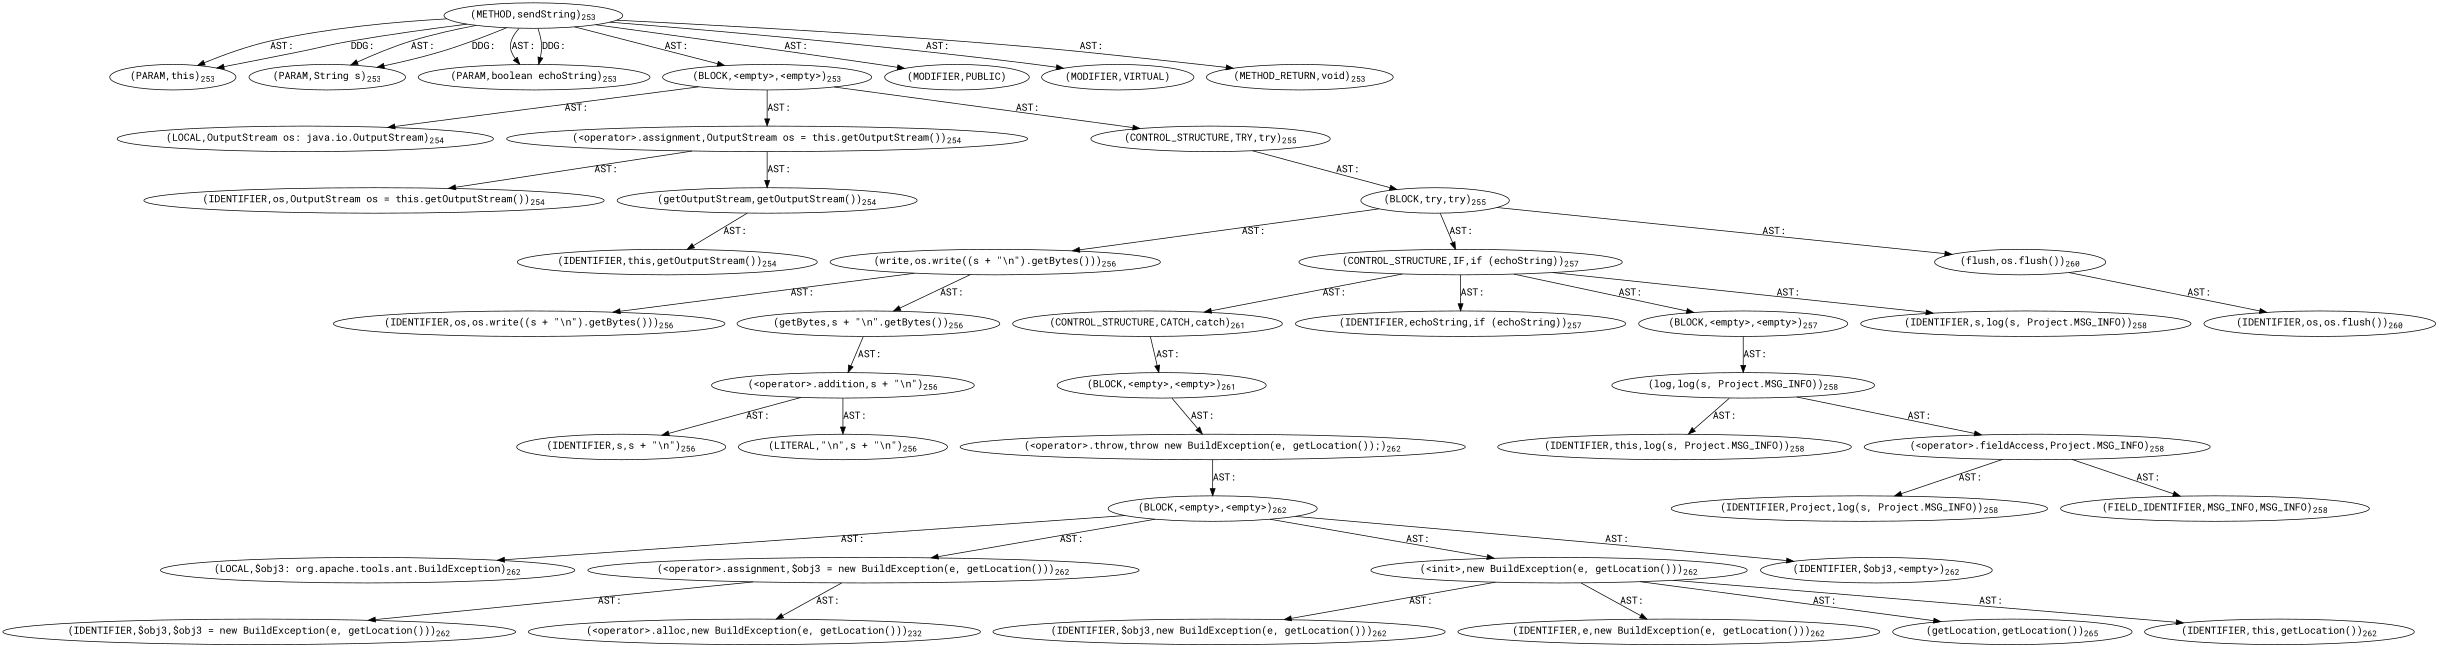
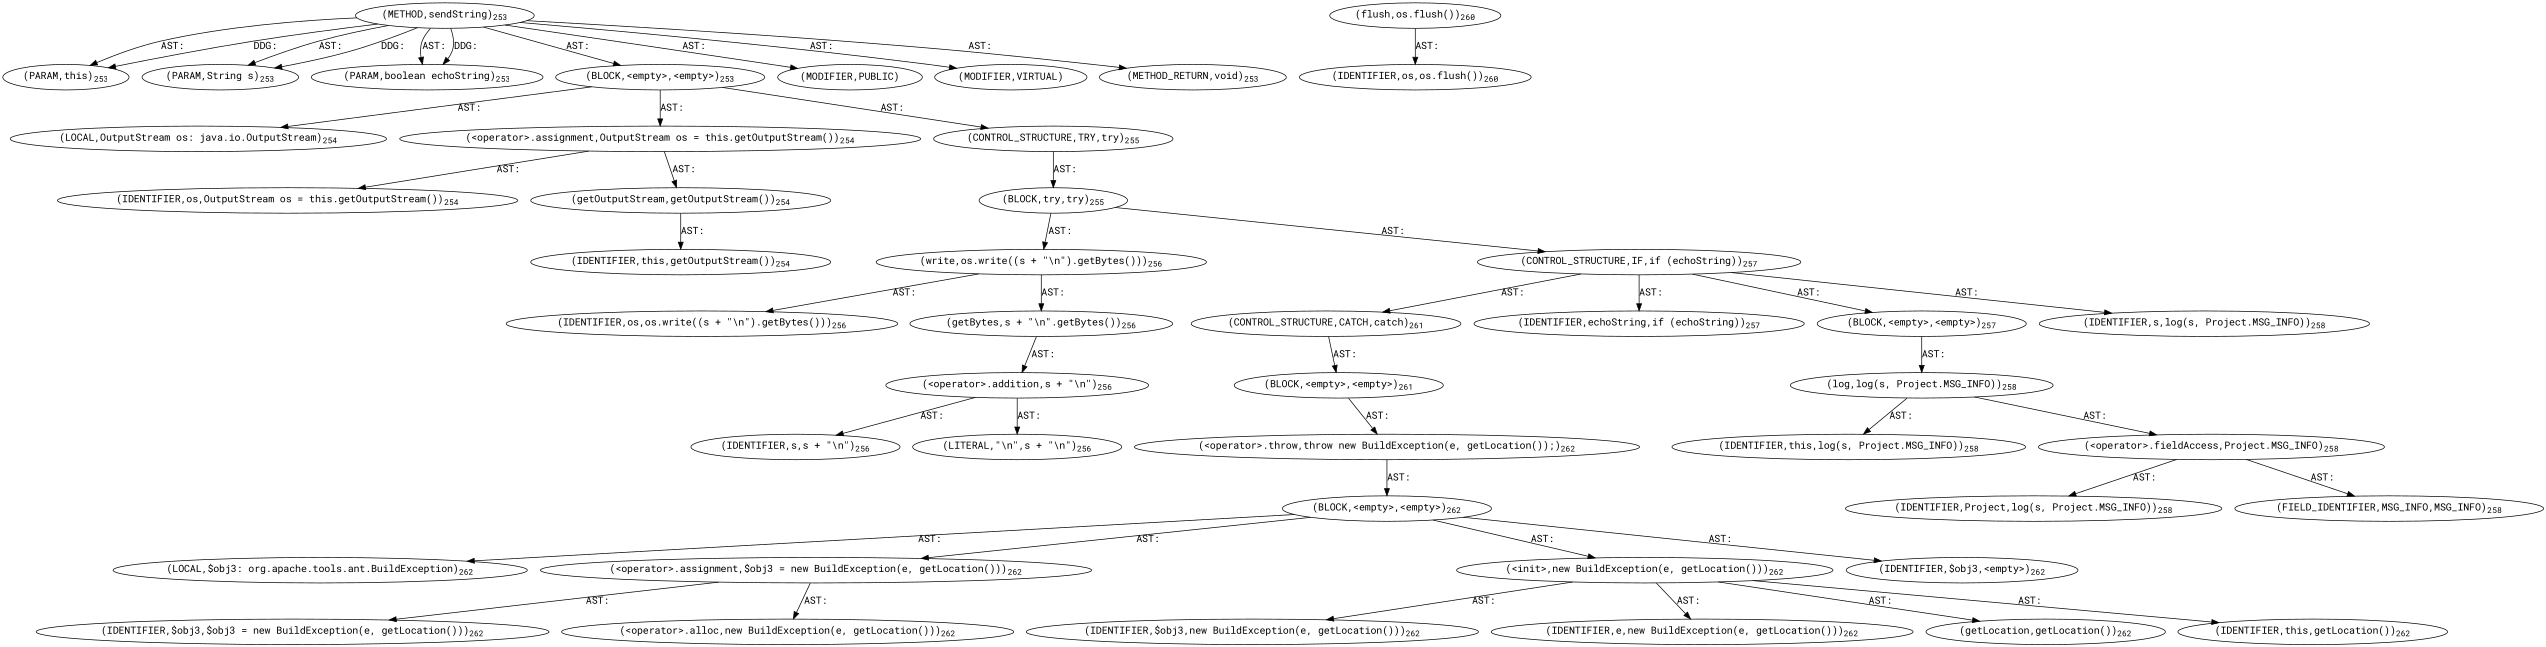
edge "(BLOCK,try,try)" -> "(flush,os.flush())": removed, label "AST:"
node "(<operator>.alloc,new BuildException(e, getLocation()))": text "232" -> "262"
node "(getLocation,getLocation())": text "265" -> "262"
